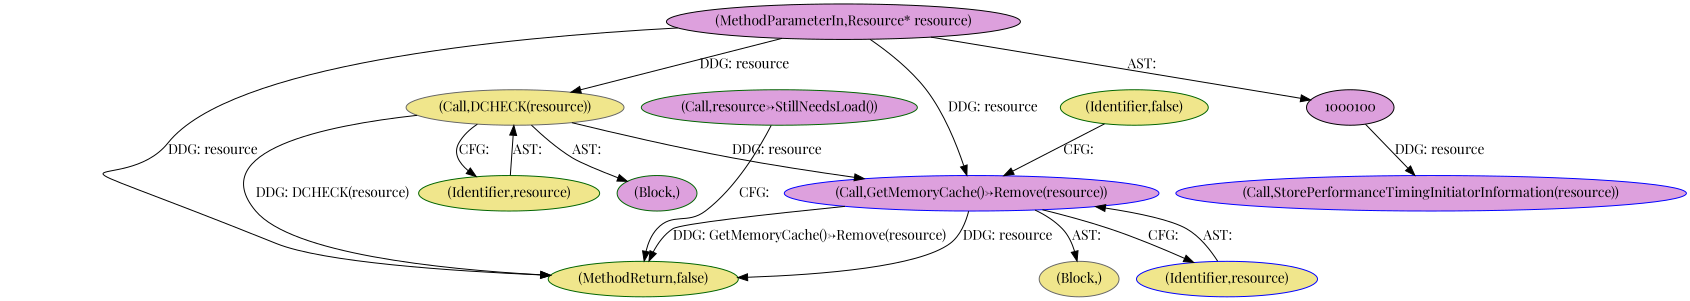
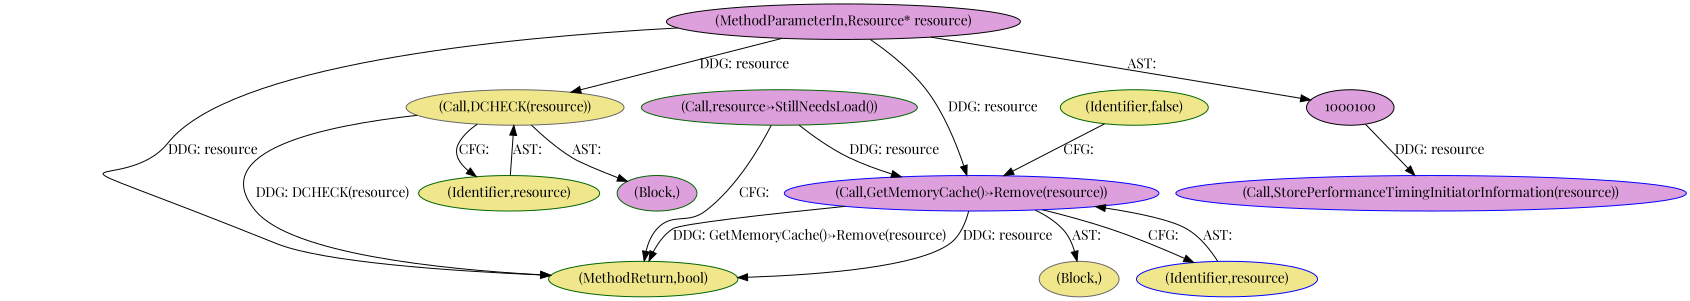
edge "(Call,DCHECK(resource))" -> "(Call,GetMemoryCache()->Remove(resource))": now "(Call,resource->StillNeedsLoad())" -> "(Call,GetMemoryCache()->Remove(resource))"
node "(MethodReturn,false)": label "(MethodReturn,false)" -> "(MethodReturn,bool)"
